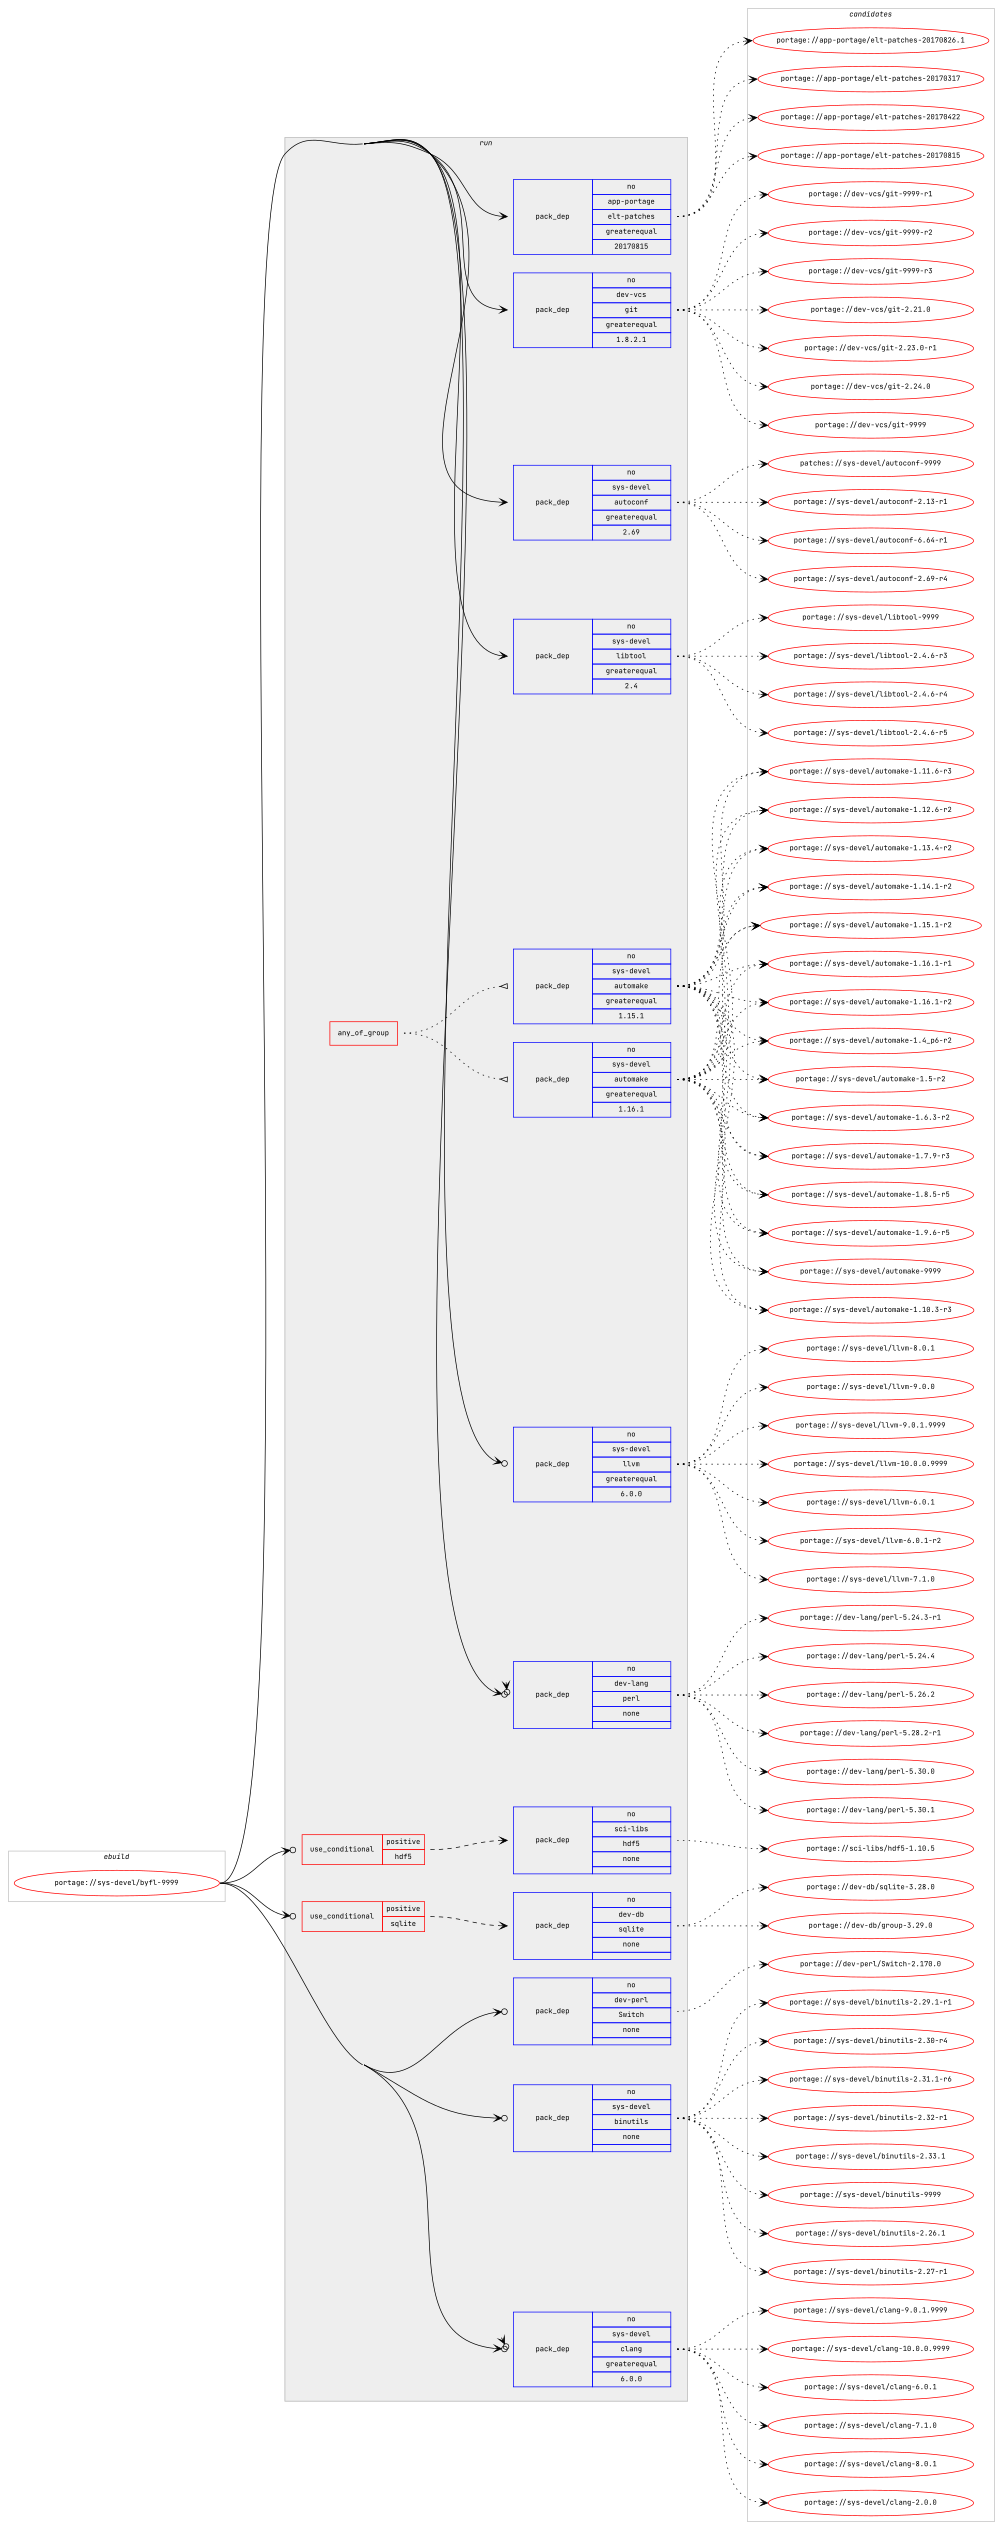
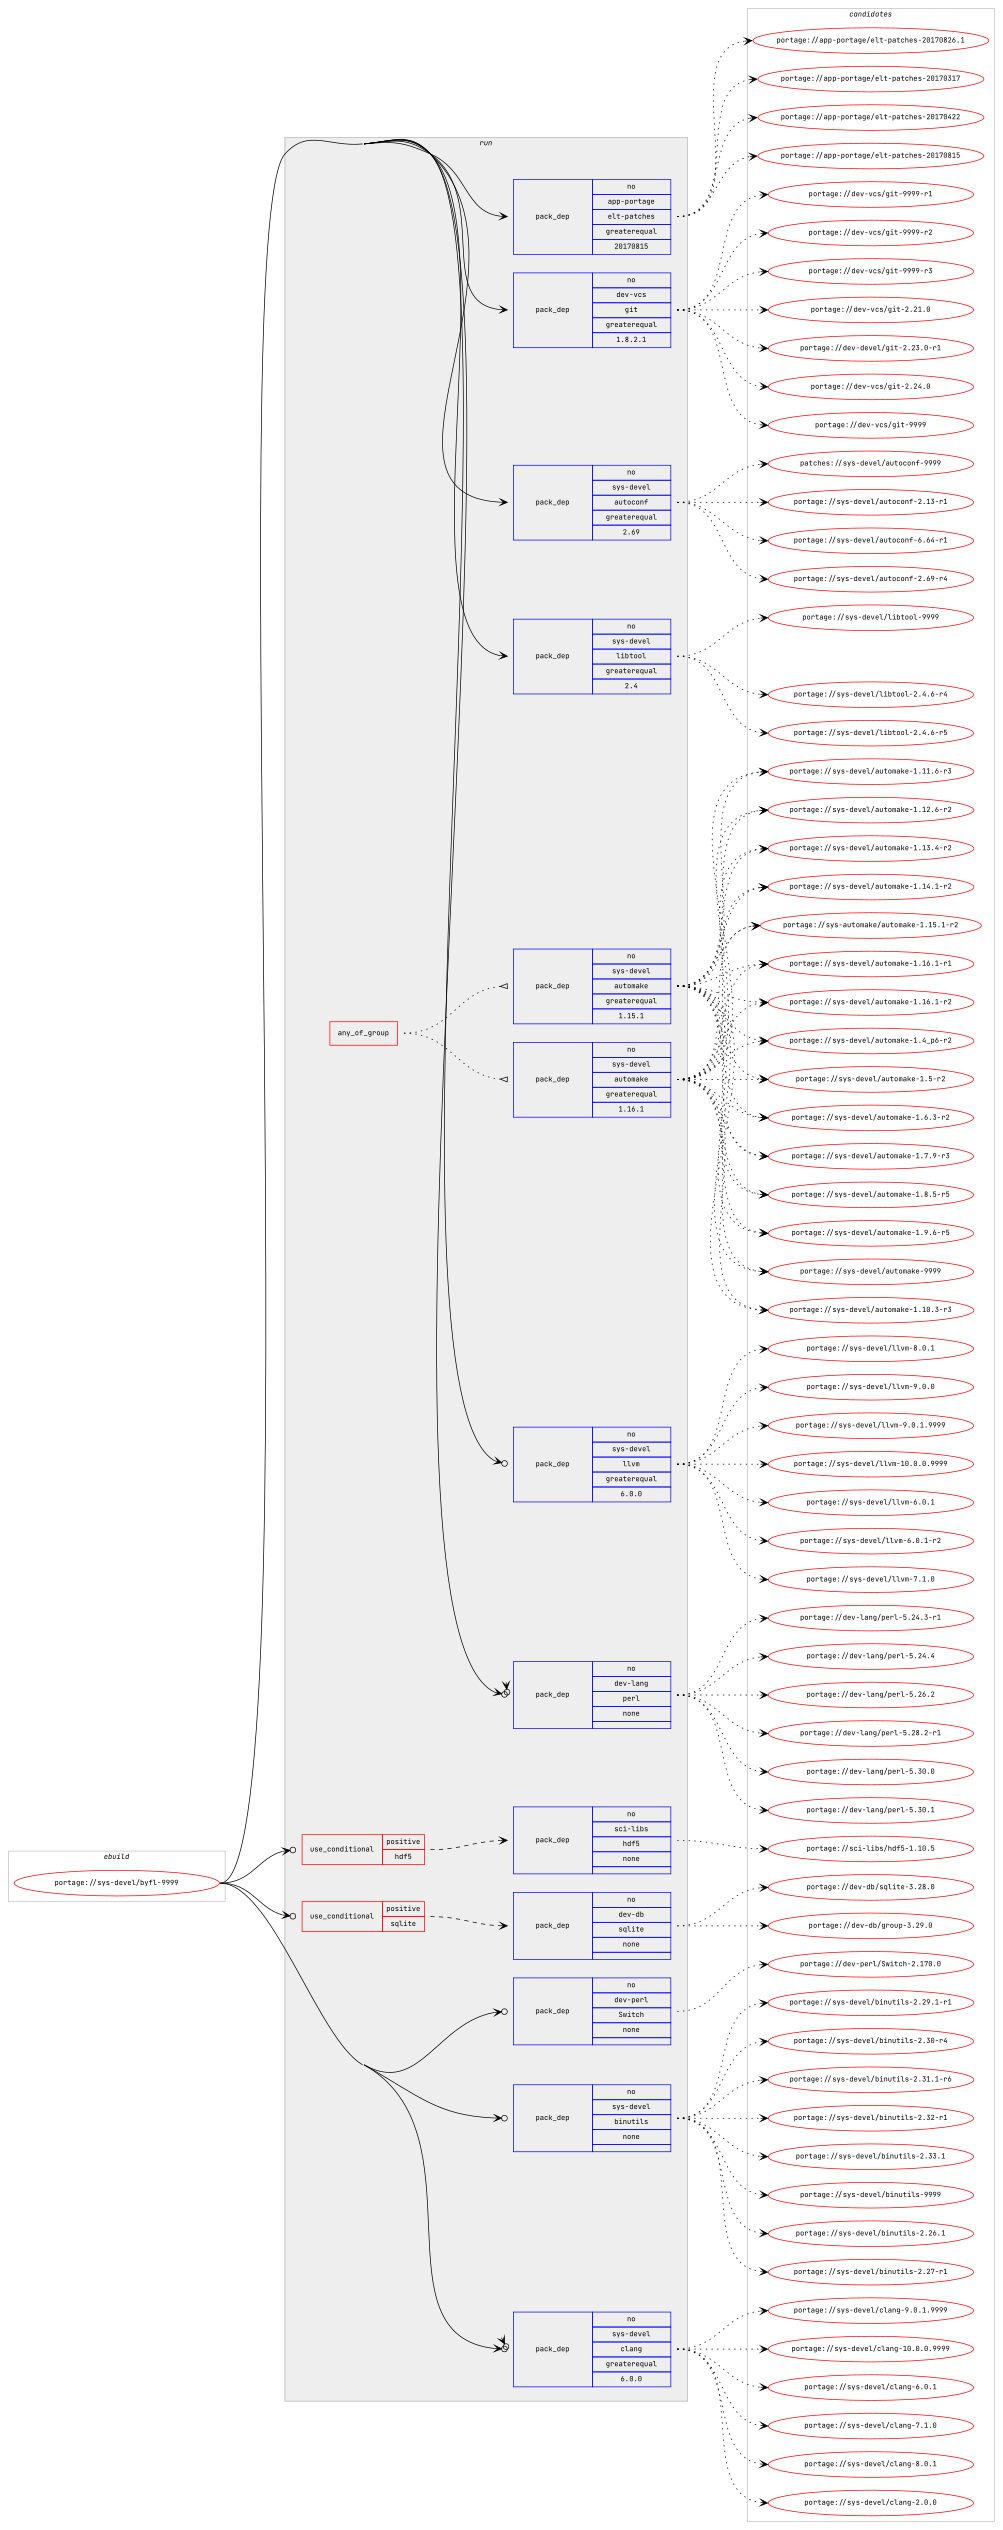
node "portage://dev-vcs/git-2.23.0-r1": label "portage://dev-vcs/git-2.23.0-r1" -> "portage://dev-devel/git-2.23.0-r1"
node "portage://sys-devel/libtool-2.4.6-r3": removed
node "portage://sys-devel/automake-1.15.1-r2": label "portage://sys-devel/automake-1.15.1-r2" -> "portage://sys-automake/automake-1.15.1-r2"
